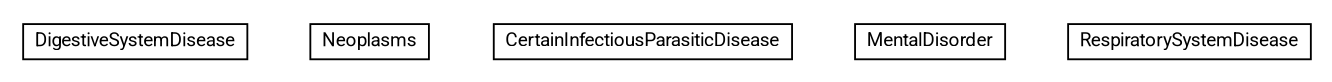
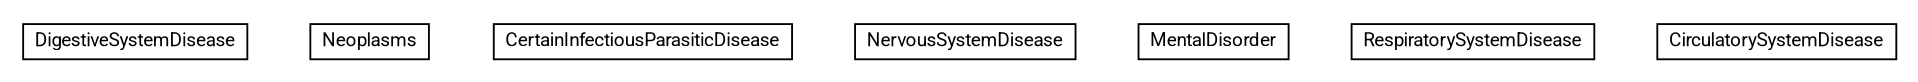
node "NervousSystemDisease": added
node "CirculatorySystemDisease": added
